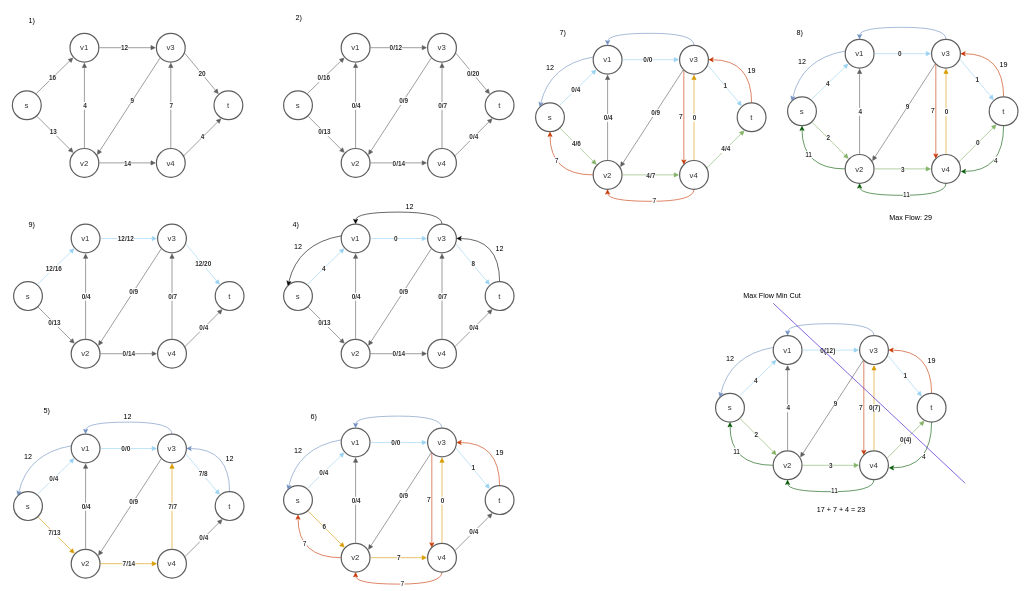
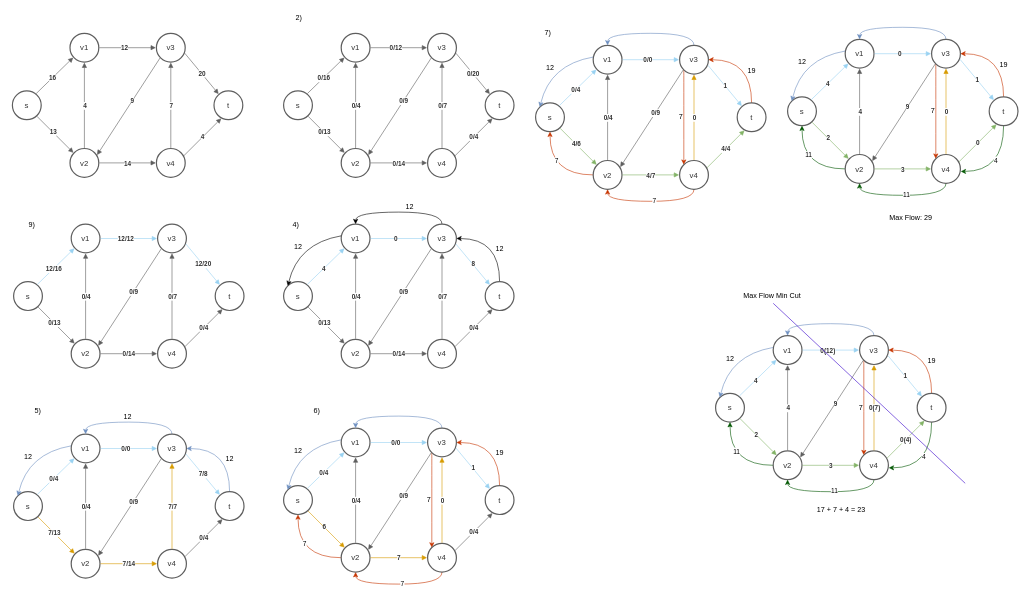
node "1)": removed
node "7)": moved (563, 33) -> (548, 33)
node "8)": removed
node "5)": moved (47, 411) -> (38, 411)
node "6)": moved (314, 417) -> (317, 411)
